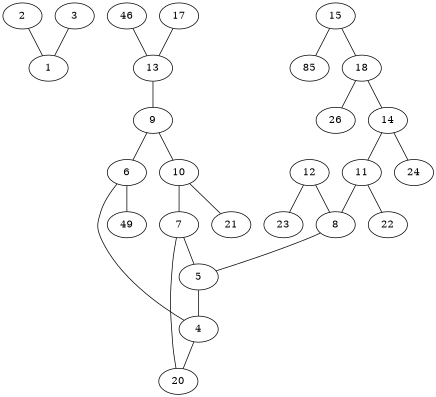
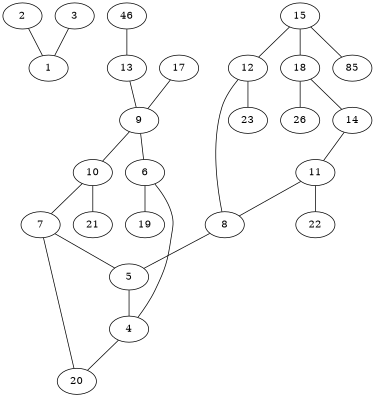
edge "17" -- "13": now "17" -- "9"
edge "15" -- "12": added
node "24": removed
node "49": label "49" -> "19"
